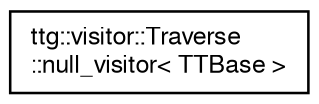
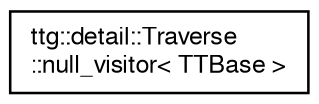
node "ttg::visitor::Traverse ::null_visitor< TTBase >": label "ttg::visitor::Traverse ::null_visitor< TTBase >" -> "ttg::detail::Traverse ::null_visitor< TTBase >"
